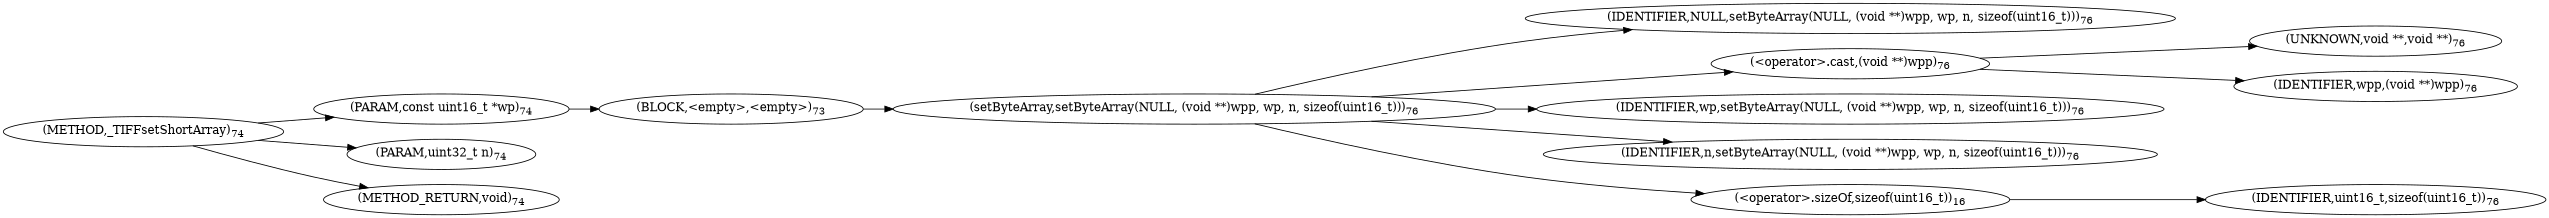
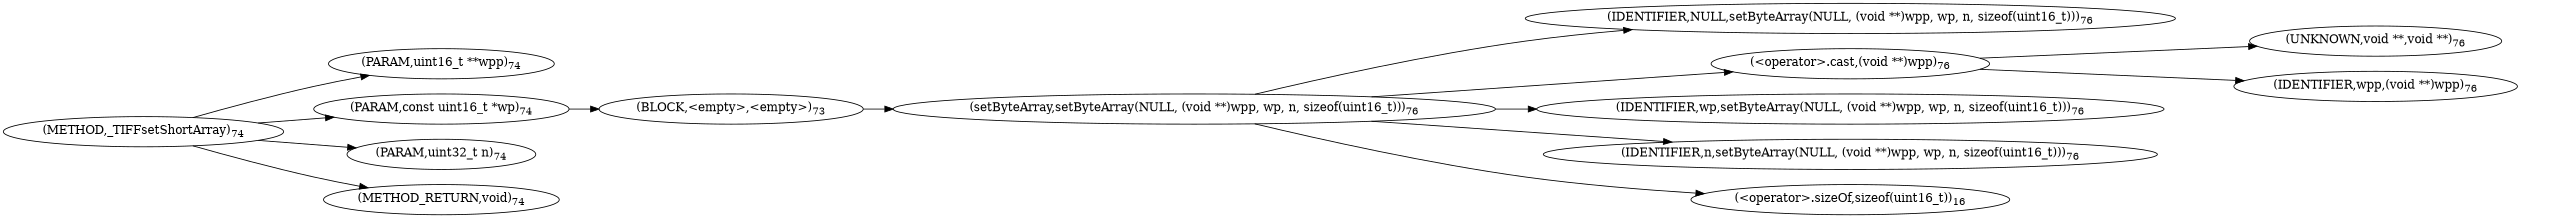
node "(PARAM,uint16_t **wpp)": added
node "(IDENTIFIER,uint16_t,sizeof(uint16_t))": removed
